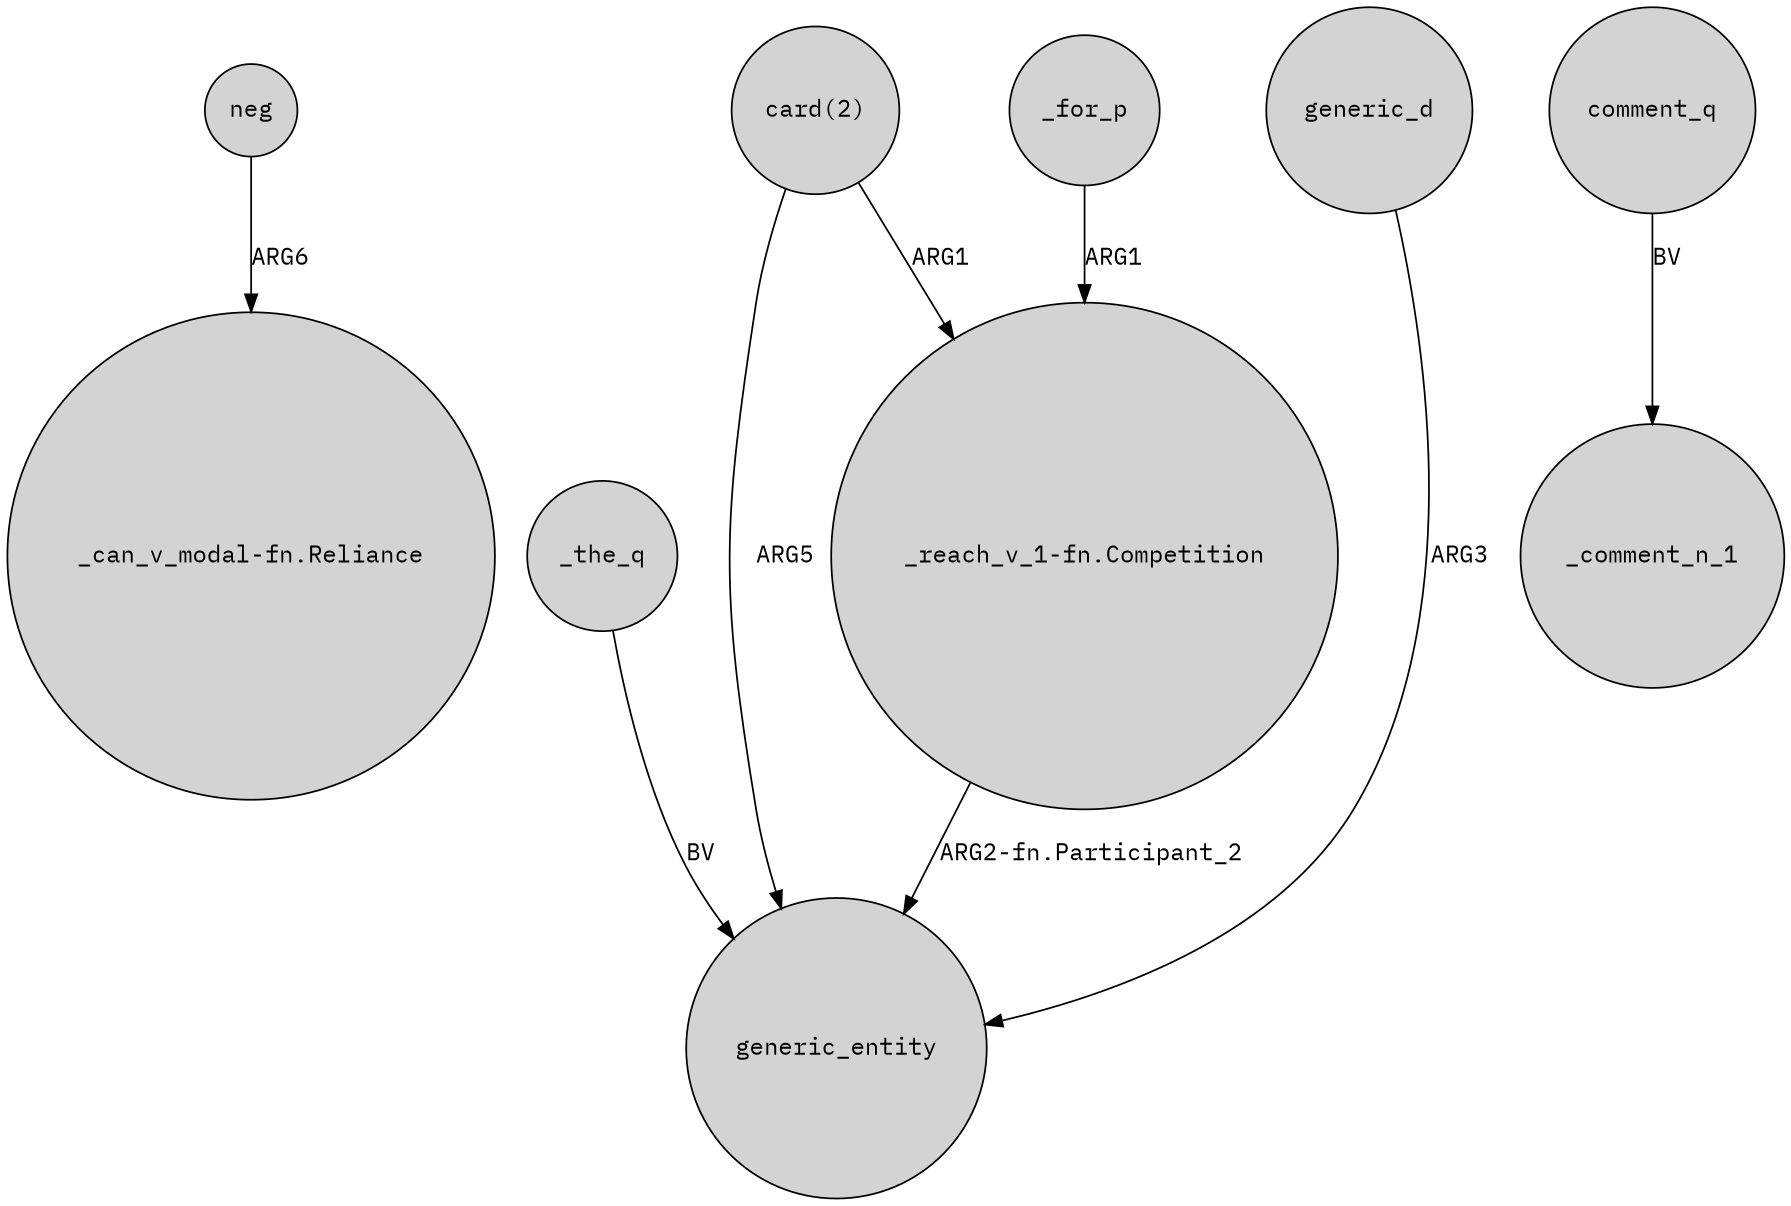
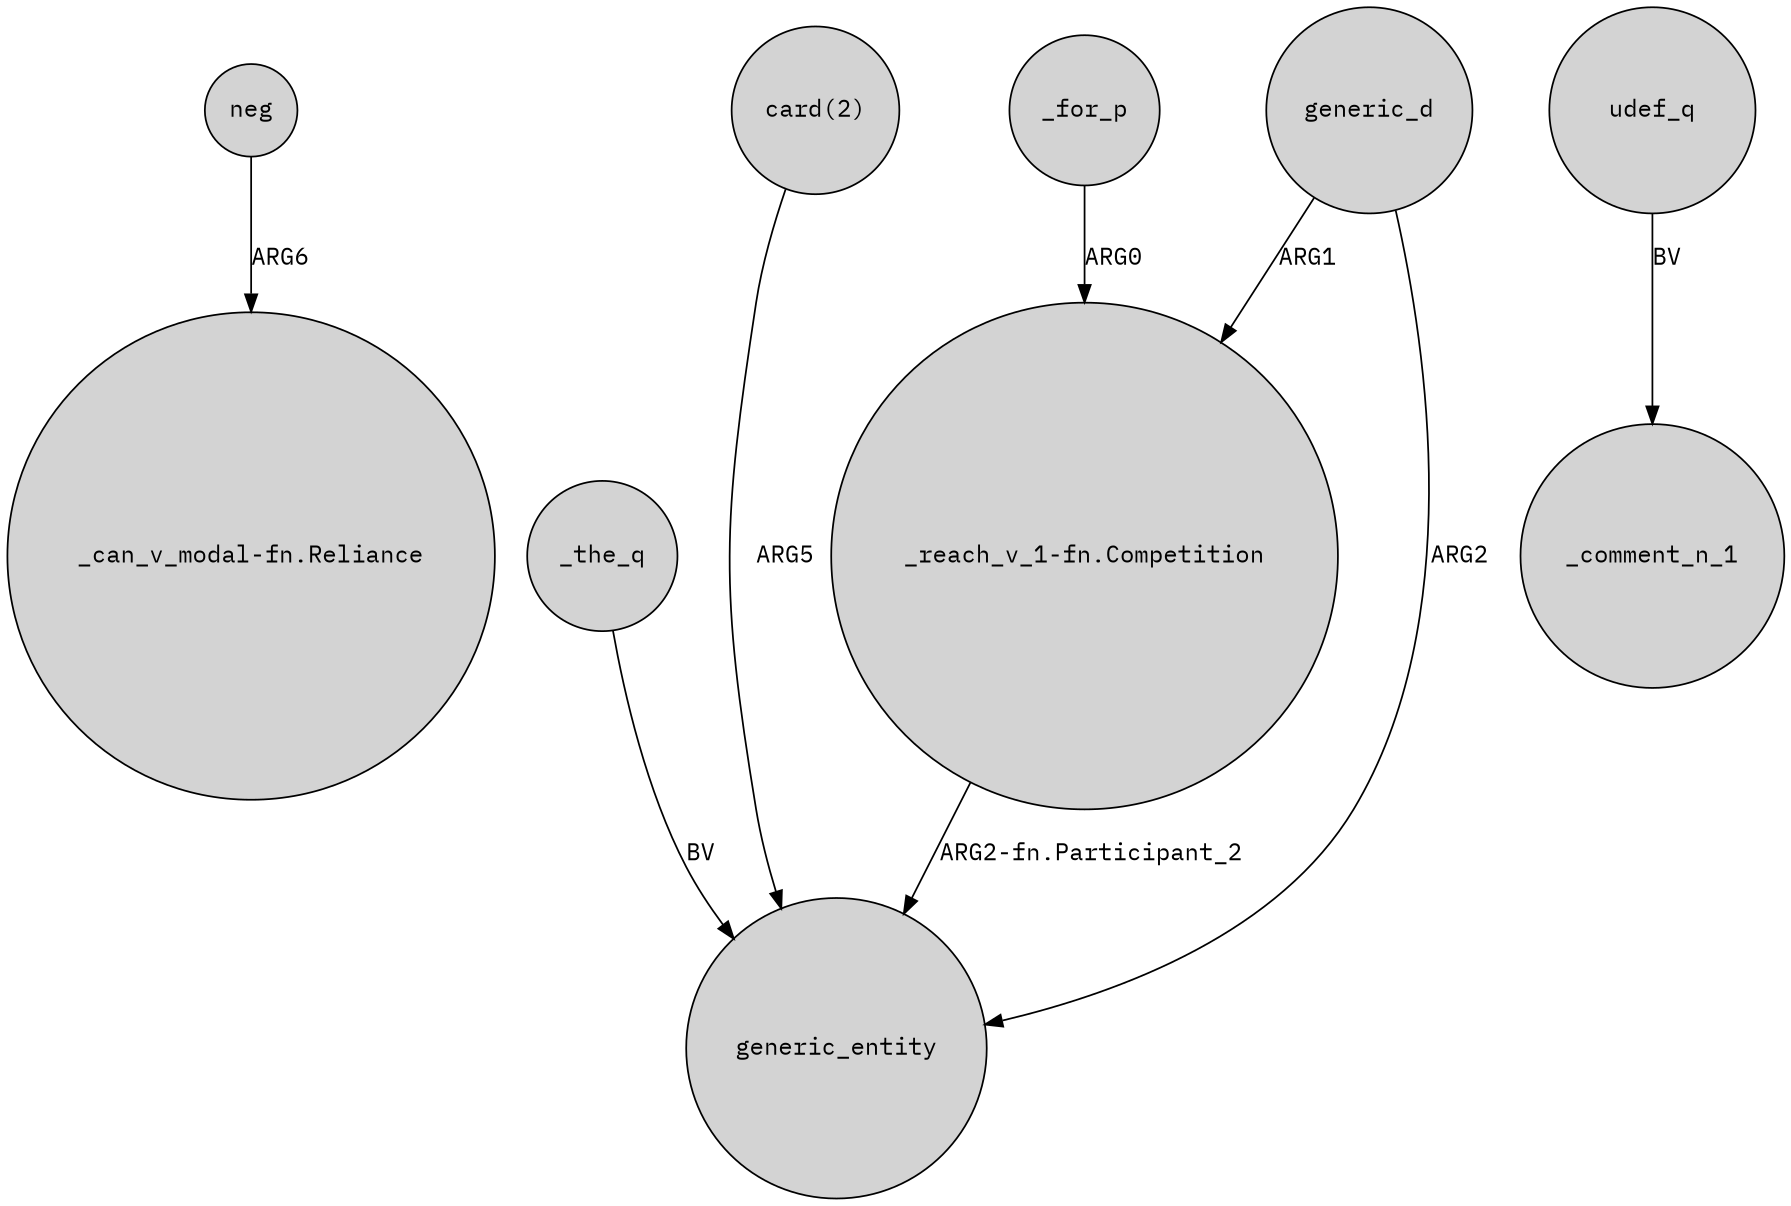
node "comment_q": label "comment_q" -> "udef_q"
edge "card(2)" -> "_reach_v_1-fn.Competition": now "generic_d" -> "_reach_v_1-fn.Competition"
edge "_for_p" -> "_reach_v_1-fn.Competition": label "ARG1" -> "ARG0"
edge "generic_d" -> "generic_entity": label "ARG3" -> "ARG2"
